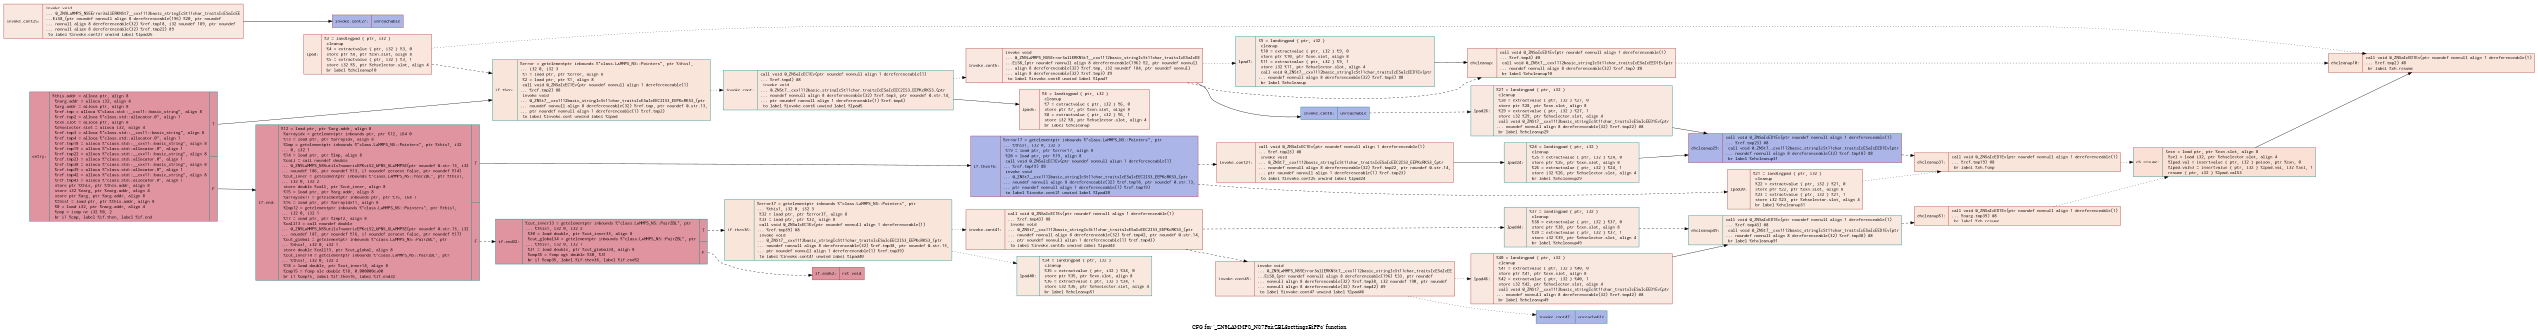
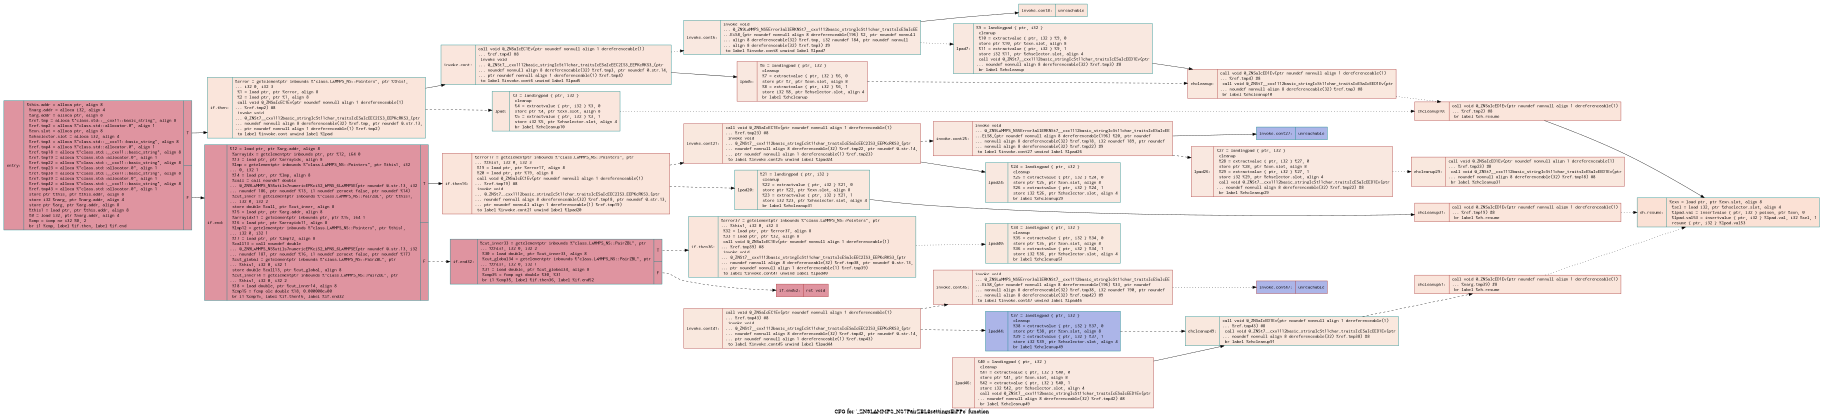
node "invoke.cont27:": color brown -> teal
node "lpad:": color brown -> teal
node "invoke.cont6:": color brown -> teal
edge "lpad:" -> "if.then:": reversed
edge "if.then:" -> "invoke.cont:": style dotted -> solid
edge "invoke.cont6:" -> "ehcleanup:": now "lpad5:" -> "ehcleanup:"
node "lpad26:": color teal -> brown
edge "eh.resume:" -> "ehcleanup10:": reversed
edge "invoke.cont8:" -> "lpad26:": now "invoke.cont25:" -> "lpad26:"
node "invoke.cont8:": fillcolor #4358cb70 -> #f4c5ad70
edge "lpad26:" -> "ehcleanup29:": style solid -> dotted
edge "invoke.cont21:" -> "invoke.cont25:": added
node "ehcleanup29:": fillcolor #4358cb70 -> #f2cab570
edge "ehcleanup29:" -> "ehcleanup31:": removed
edge "lpad24:" -> "ehcleanup29:": removed
node "if.then16:": fillcolor #4358cb70 -> #f4c5ad70
node "ehcleanup31:": text "br label %eh.fcmp" -> "br label %eh.resume"
edge "lpad20:" -> "ehcleanup31:": style dotted -> solid
node "lpad20:": color brown -> teal
node "lpad44:": fillcolor #f1ccb870 -> #4358cb70
edge "if.then36:" -> "invoke.cont41:": removed
edge "invoke.cont45:" -> "lpad46:": removed
node "invoke.cont47:": color teal -> brown
